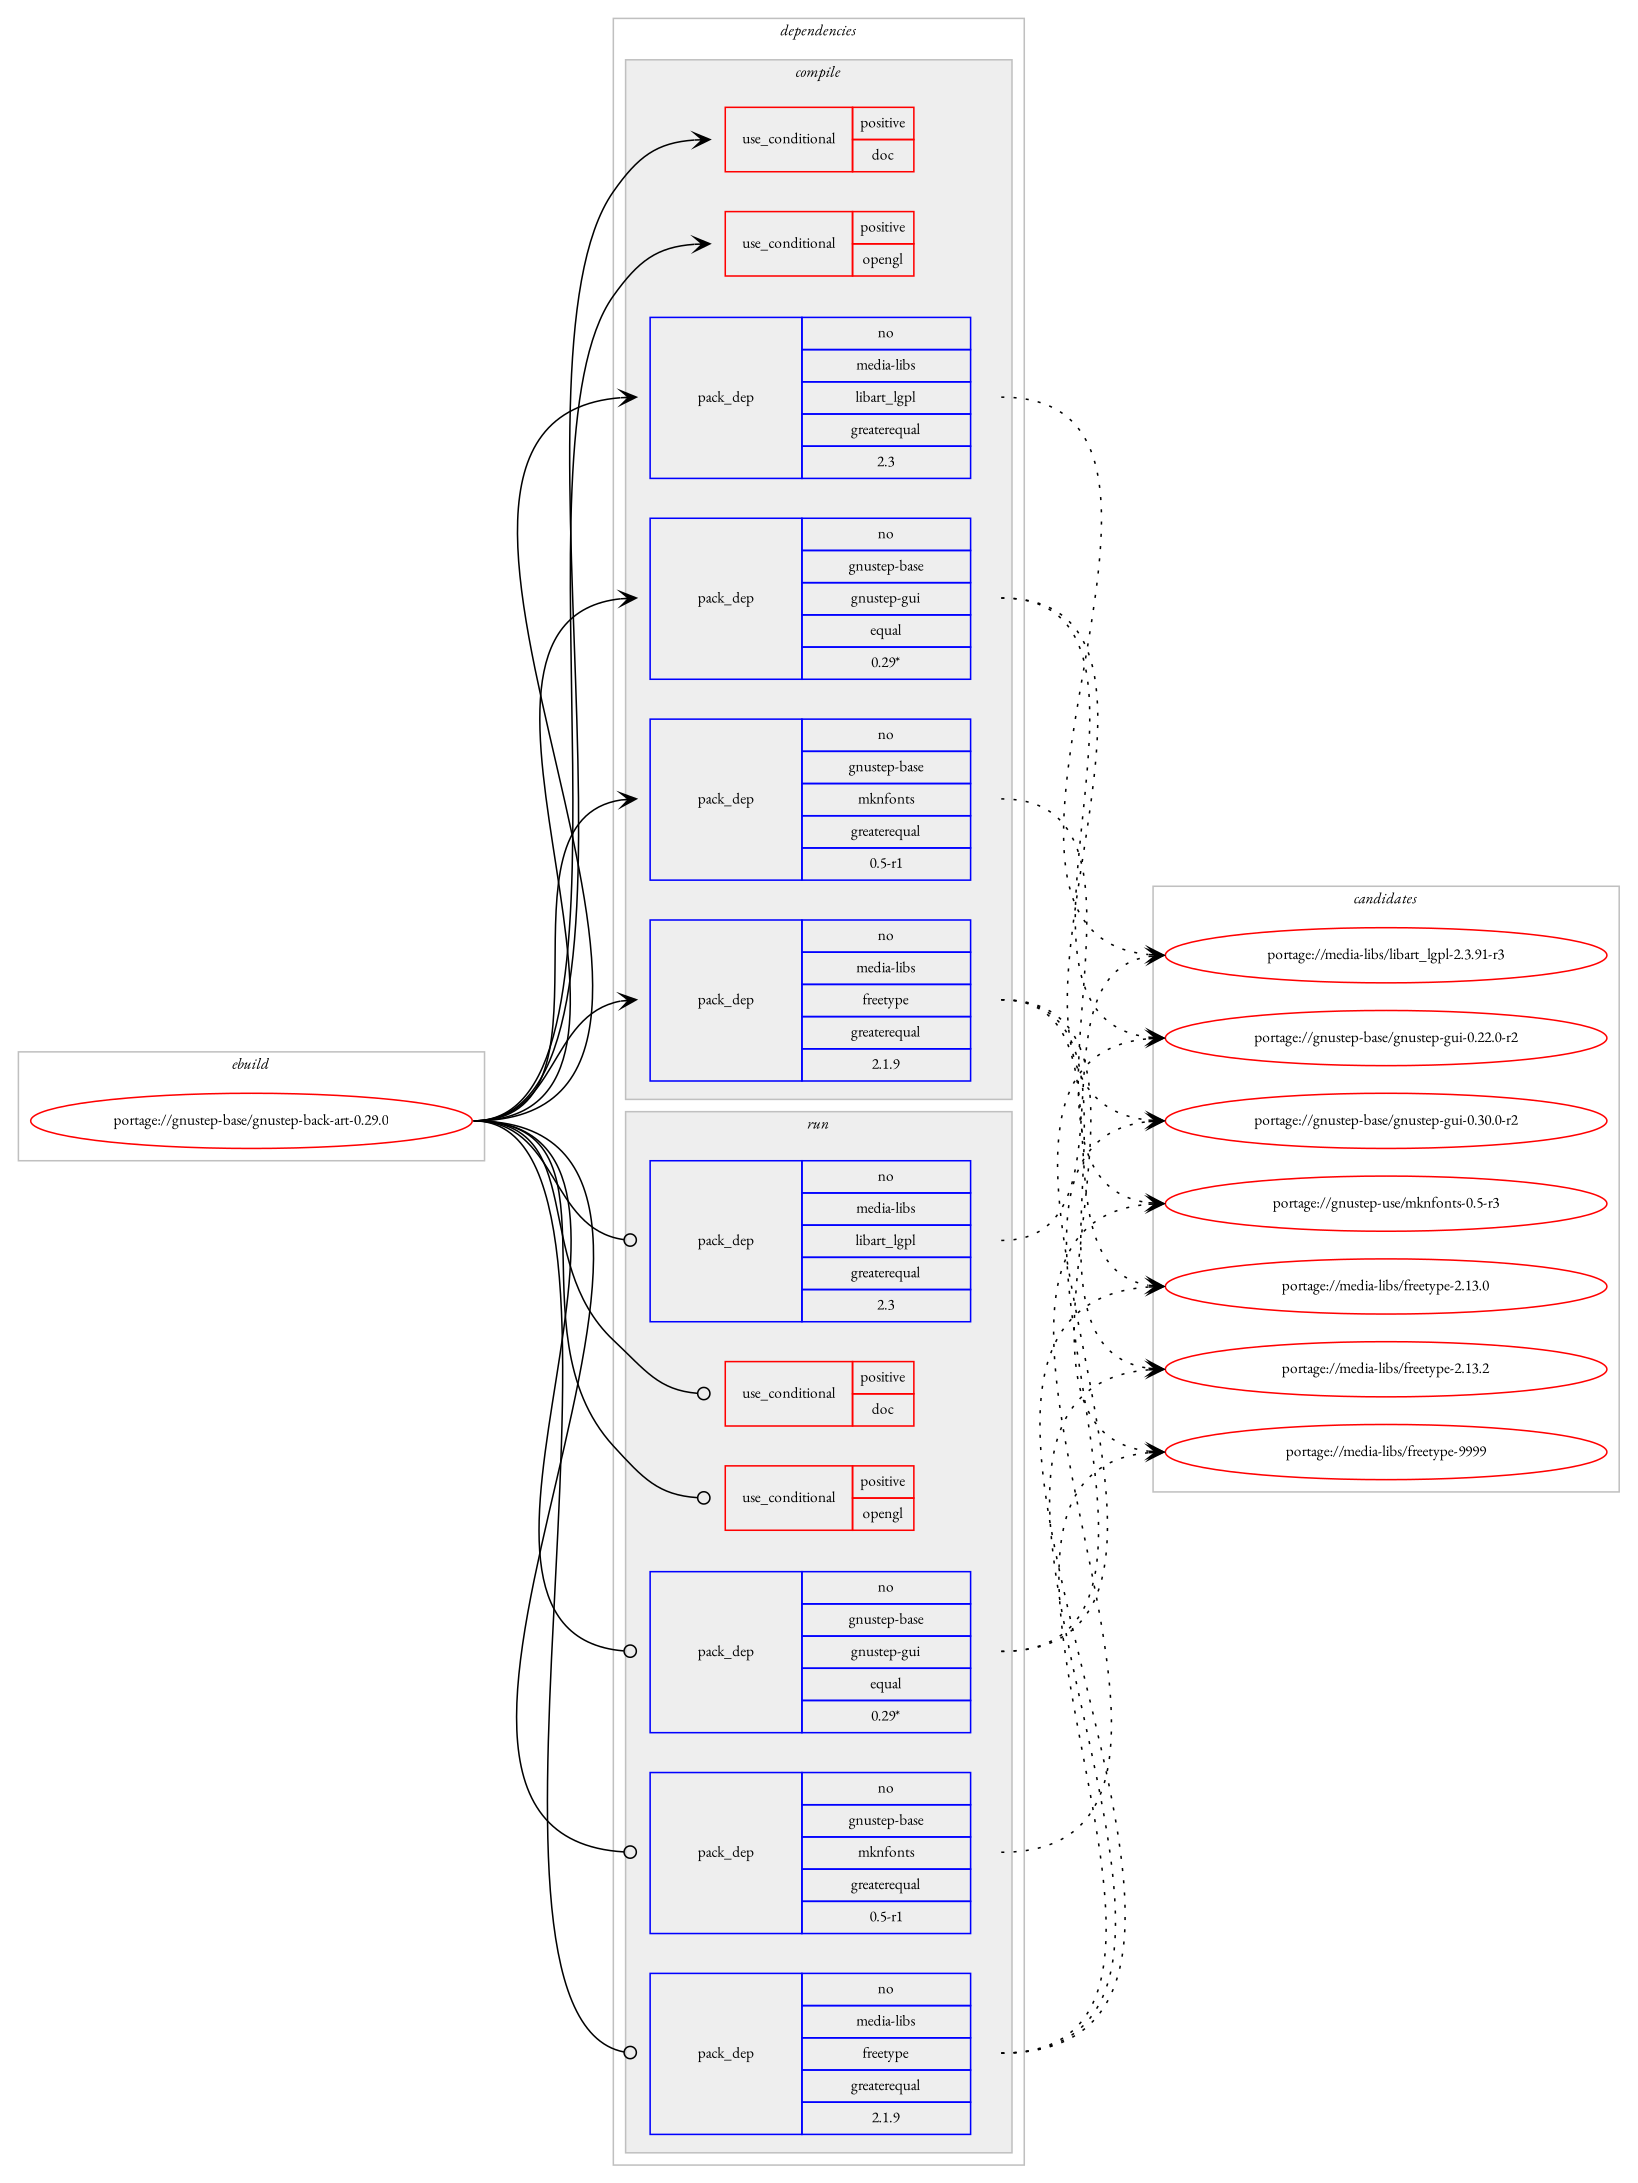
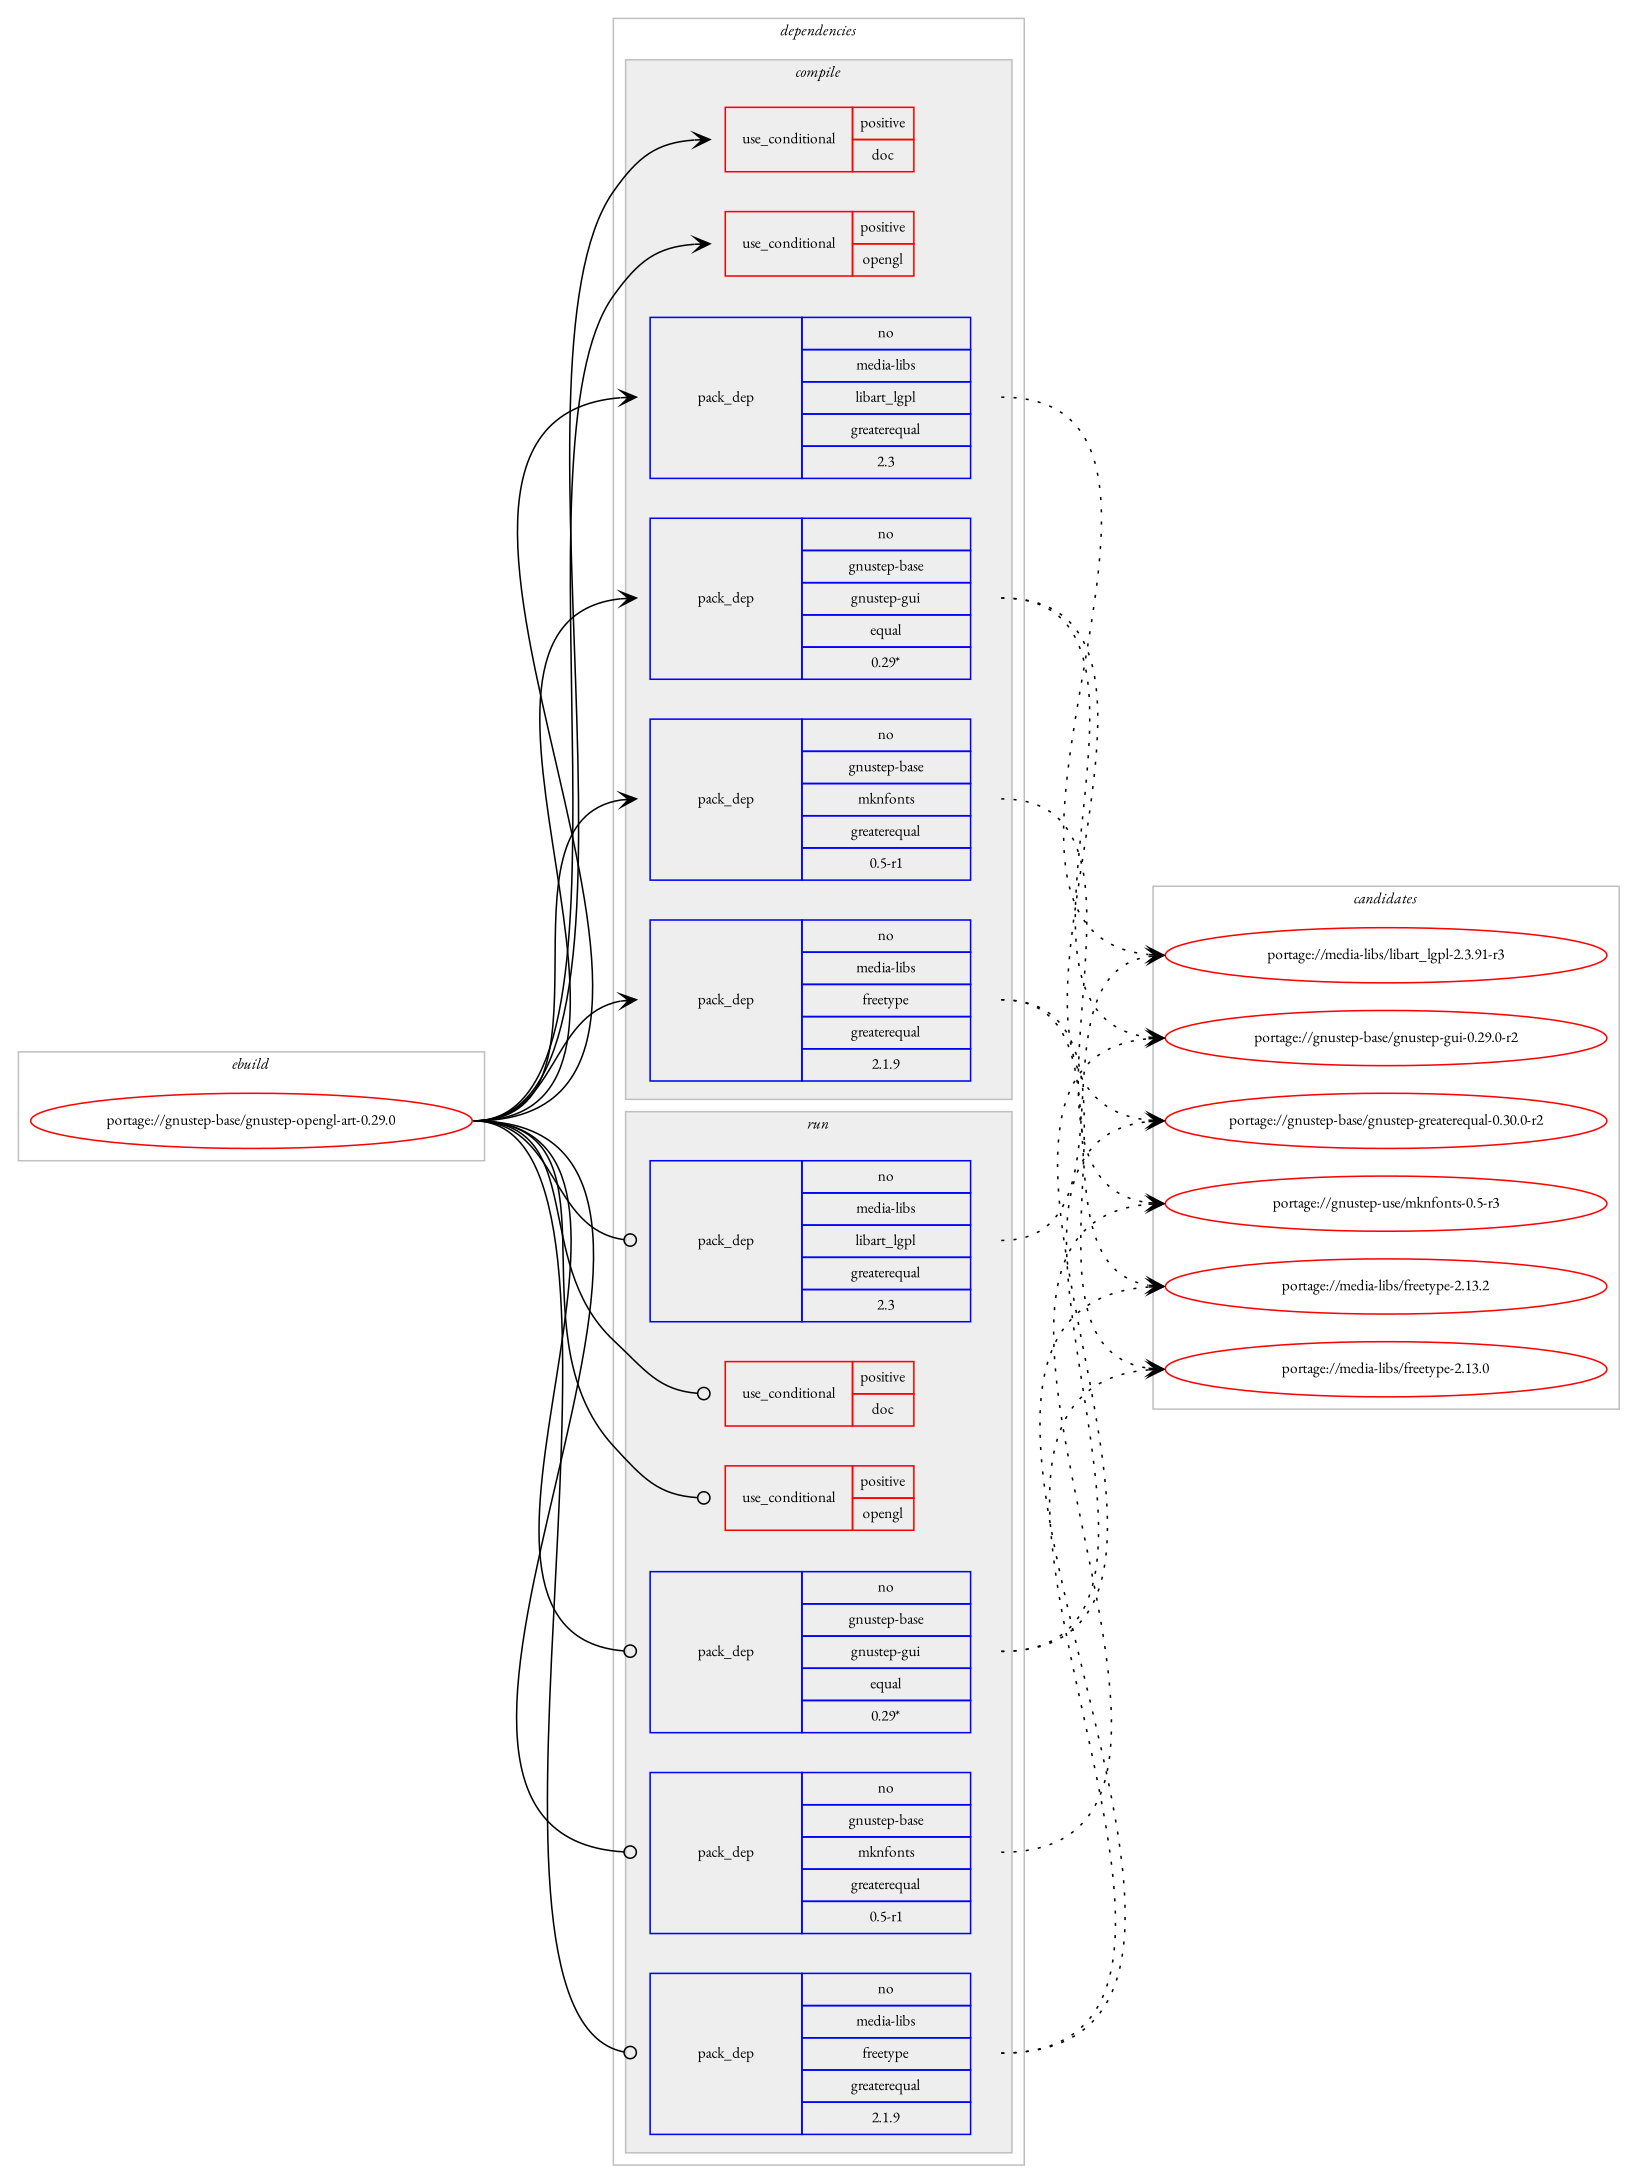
node "portage://gnustep-base/gnustep-gui-0.22.0-r2": label "portage://gnustep-base/gnustep-gui-0.22.0-r2" -> "portage://gnustep-base/gnustep-gui-0.29.0-r2"
node "portage://gnustep-base/gnustep-back-art-0.29.0": label "portage://gnustep-base/gnustep-back-art-0.29.0" -> "portage://gnustep-base/gnustep-opengl-art-0.29.0"
node "portage://gnustep-base/gnustep-gui-0.30.0-r2": label "portage://gnustep-base/gnustep-gui-0.30.0-r2" -> "portage://gnustep-base/gnustep-greaterequal-0.30.0-r2"
node "portage://media-libs/freetype-9999": removed
